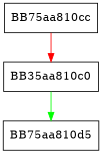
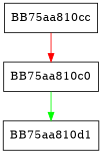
node "BB35aa810c0": label "BB35aa810c0" -> "BB75aa810c0"
node "BB75aa810d5": label "BB75aa810d5" -> "BB75aa810d1"
